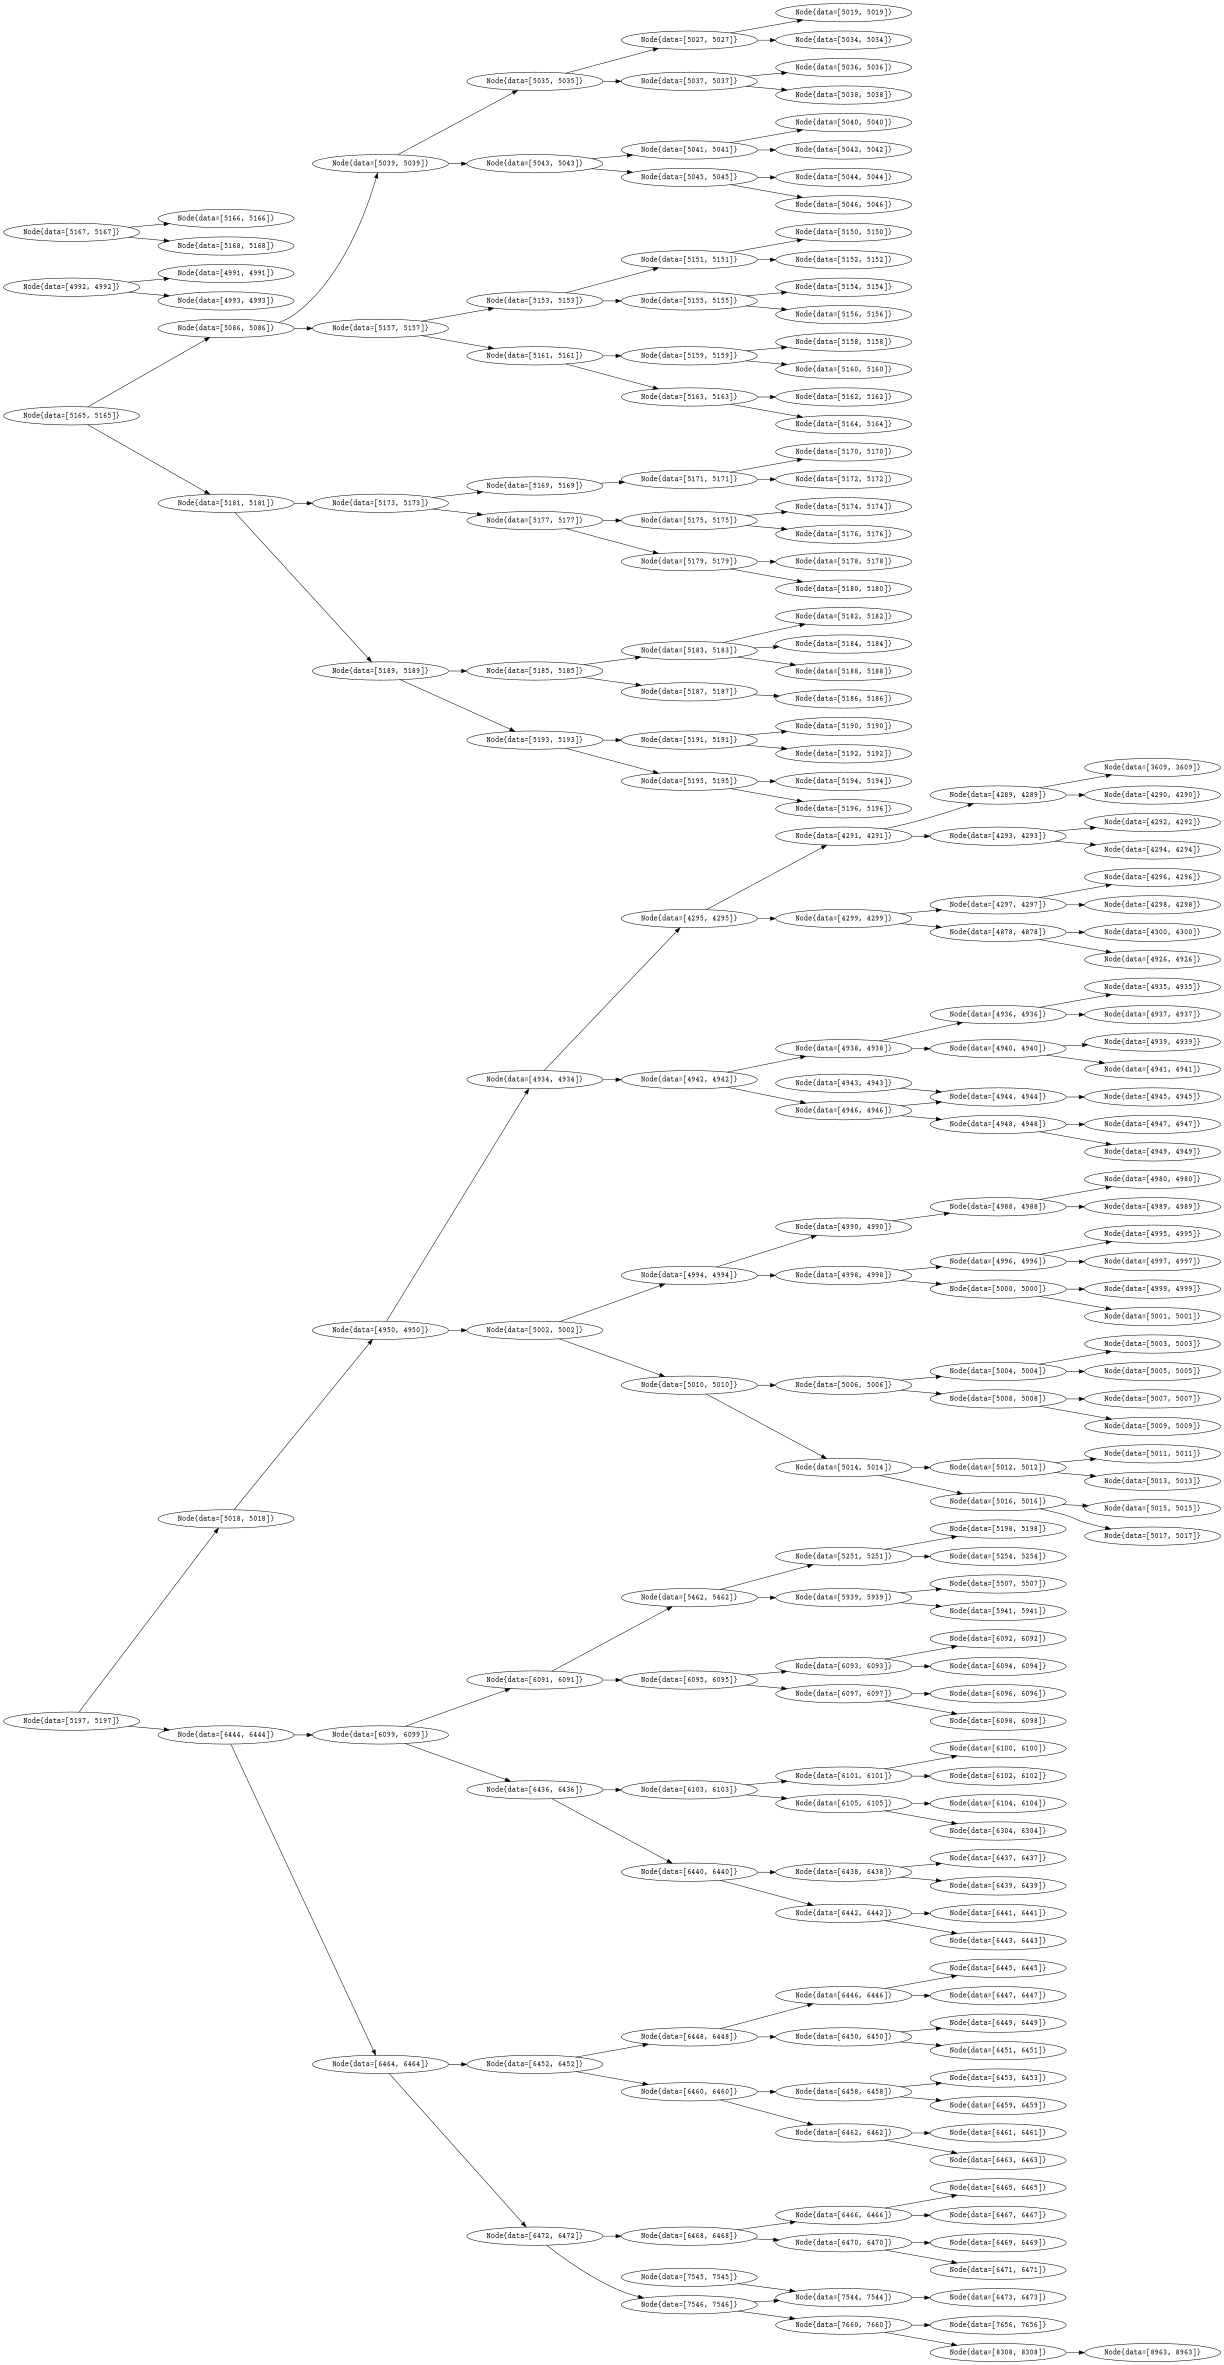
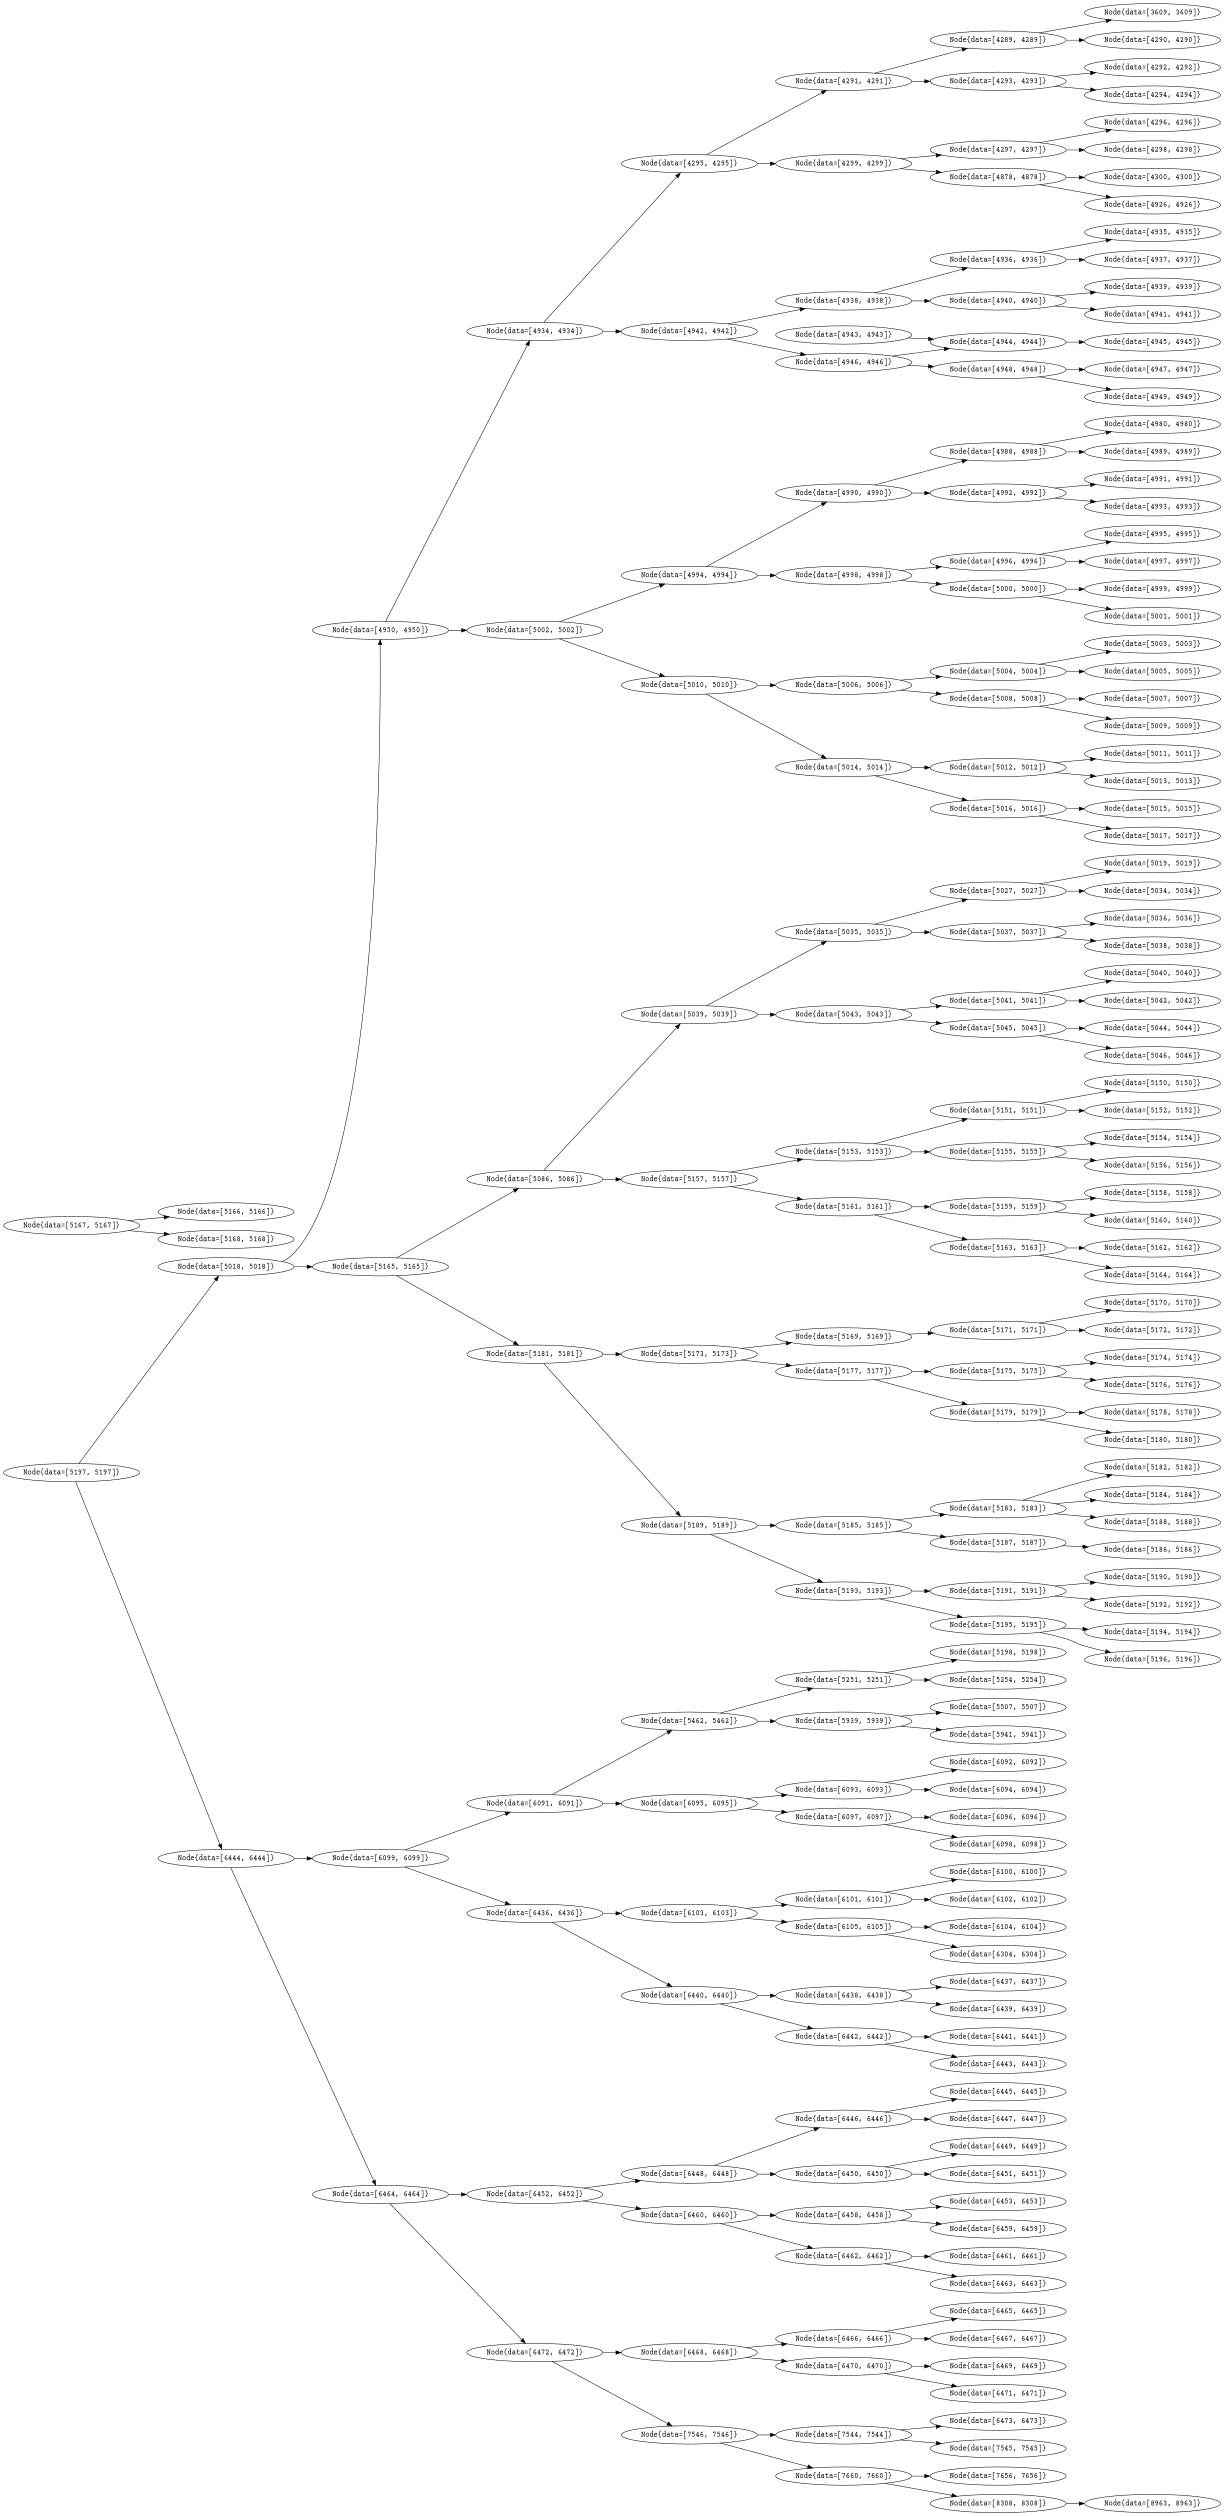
edge "Node{data=[4990, 4990]}" -> "Node{data=[4992, 4992]}": added
edge "Node{data=[5018, 5018]}" -> "Node{data=[5165, 5165]}": added
edge "Node{data=[7545, 7545]}" -> "Node{data=[7544, 7544]}": reversed
